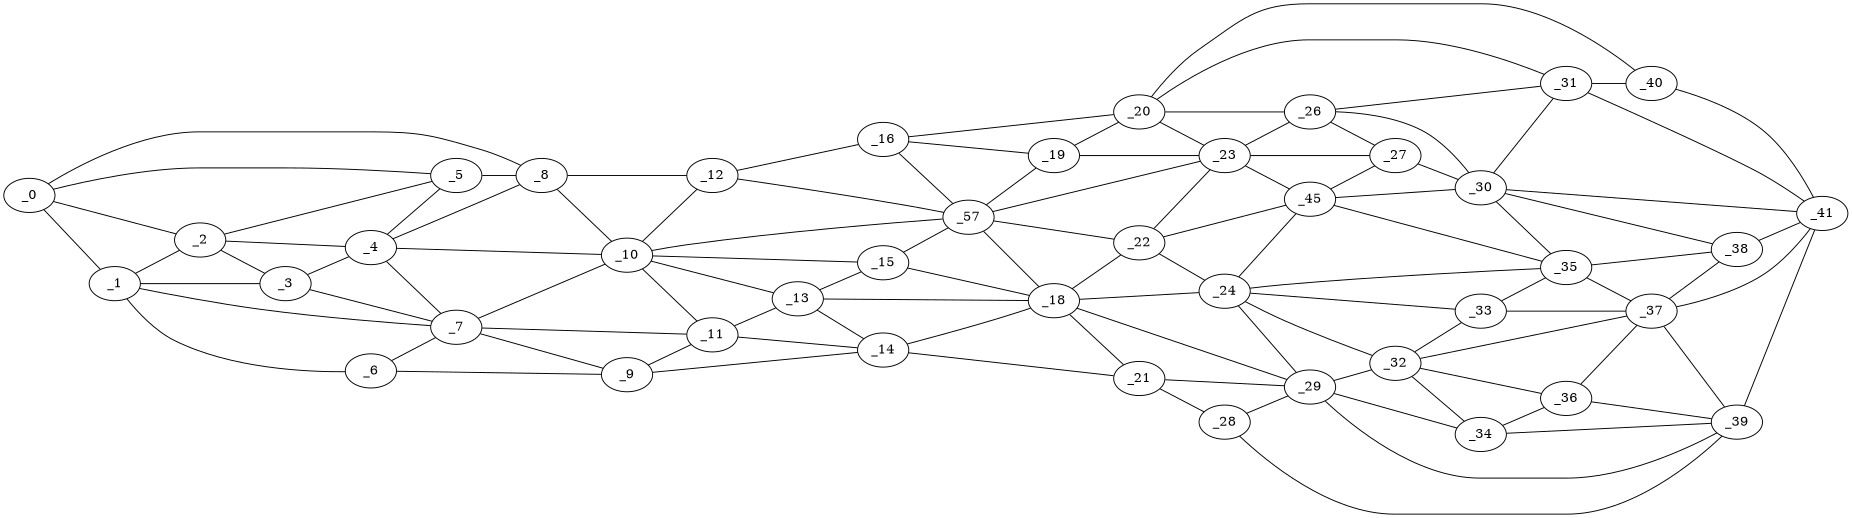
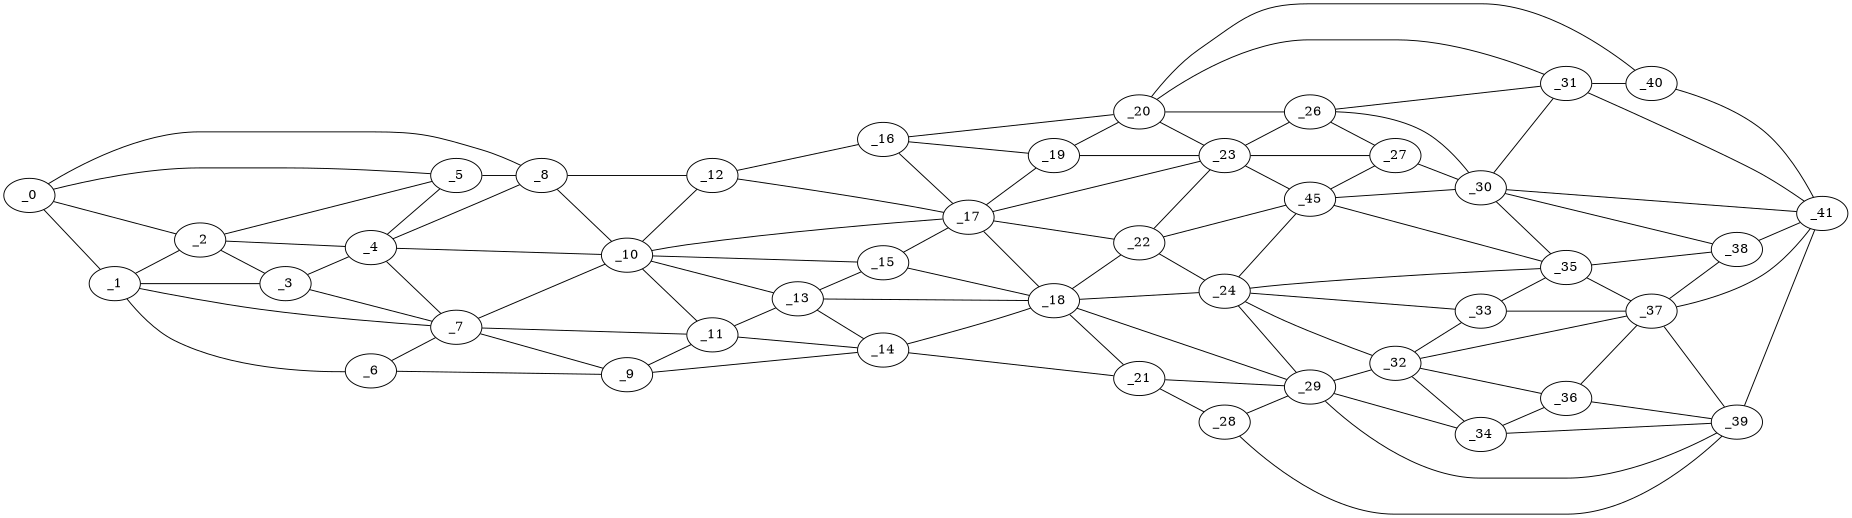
node "_57": label "_57" -> "_17"
